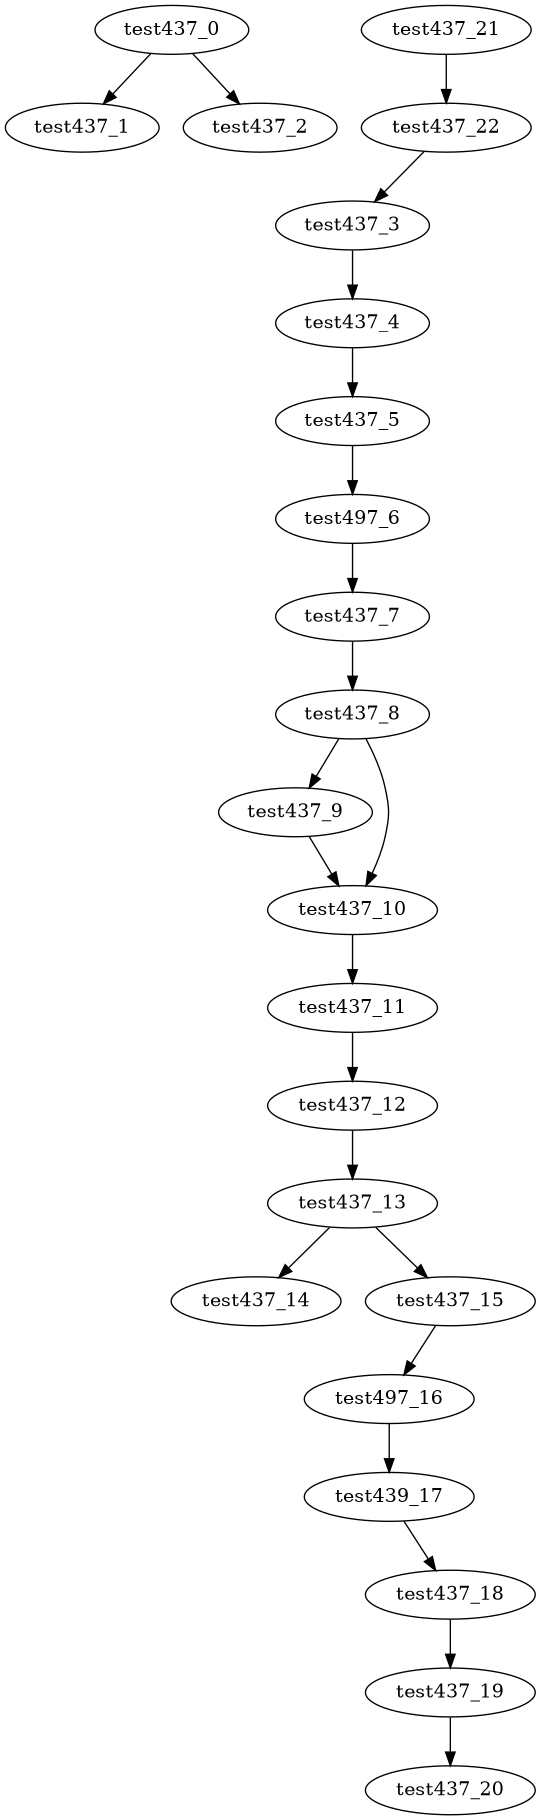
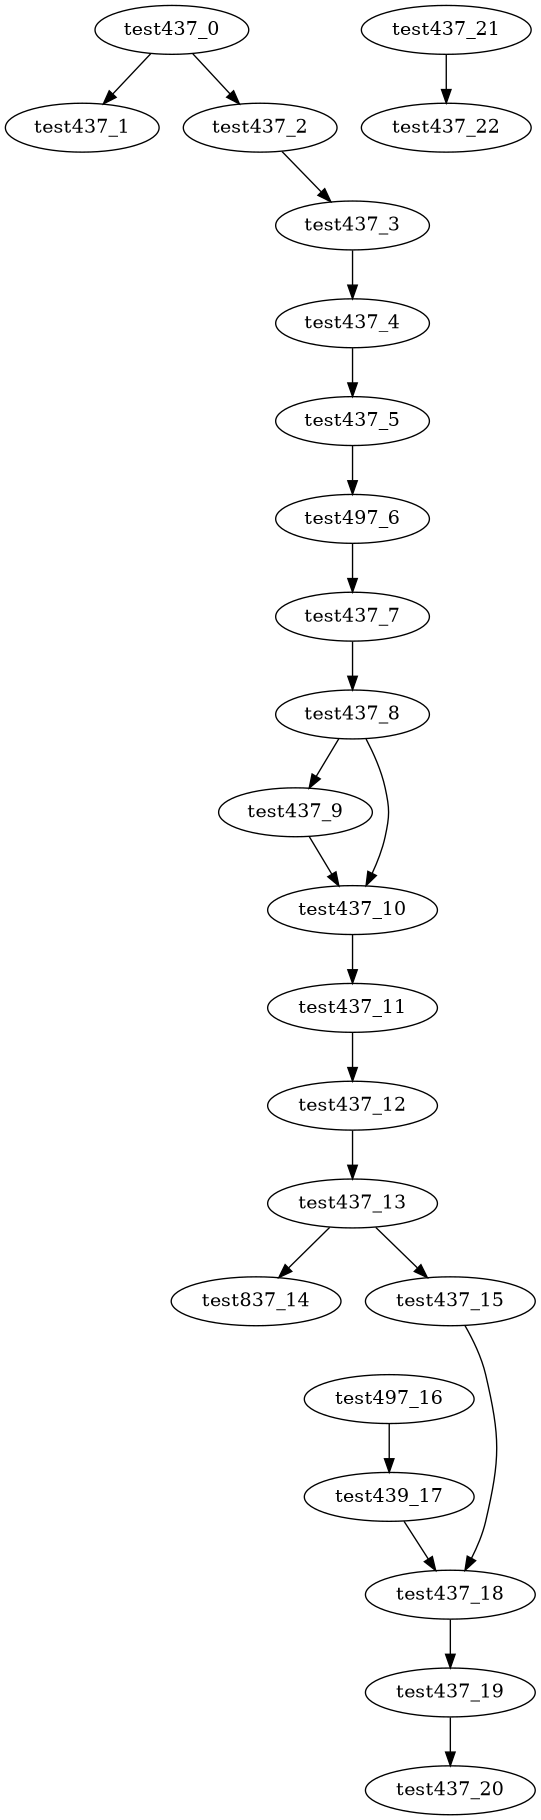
edge "test437_22" -> "test437_3": now "test437_2" -> "test437_3"
node "test437_14": label "test437_14" -> "test837_14"
edge "test437_15" -> "test497_16": now "test437_15" -> "test437_18"
